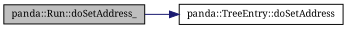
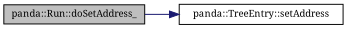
node "panda::TreeEntry::doSetAddress": label "panda::TreeEntry::doSetAddress" -> "panda::TreeEntry::setAddress"
